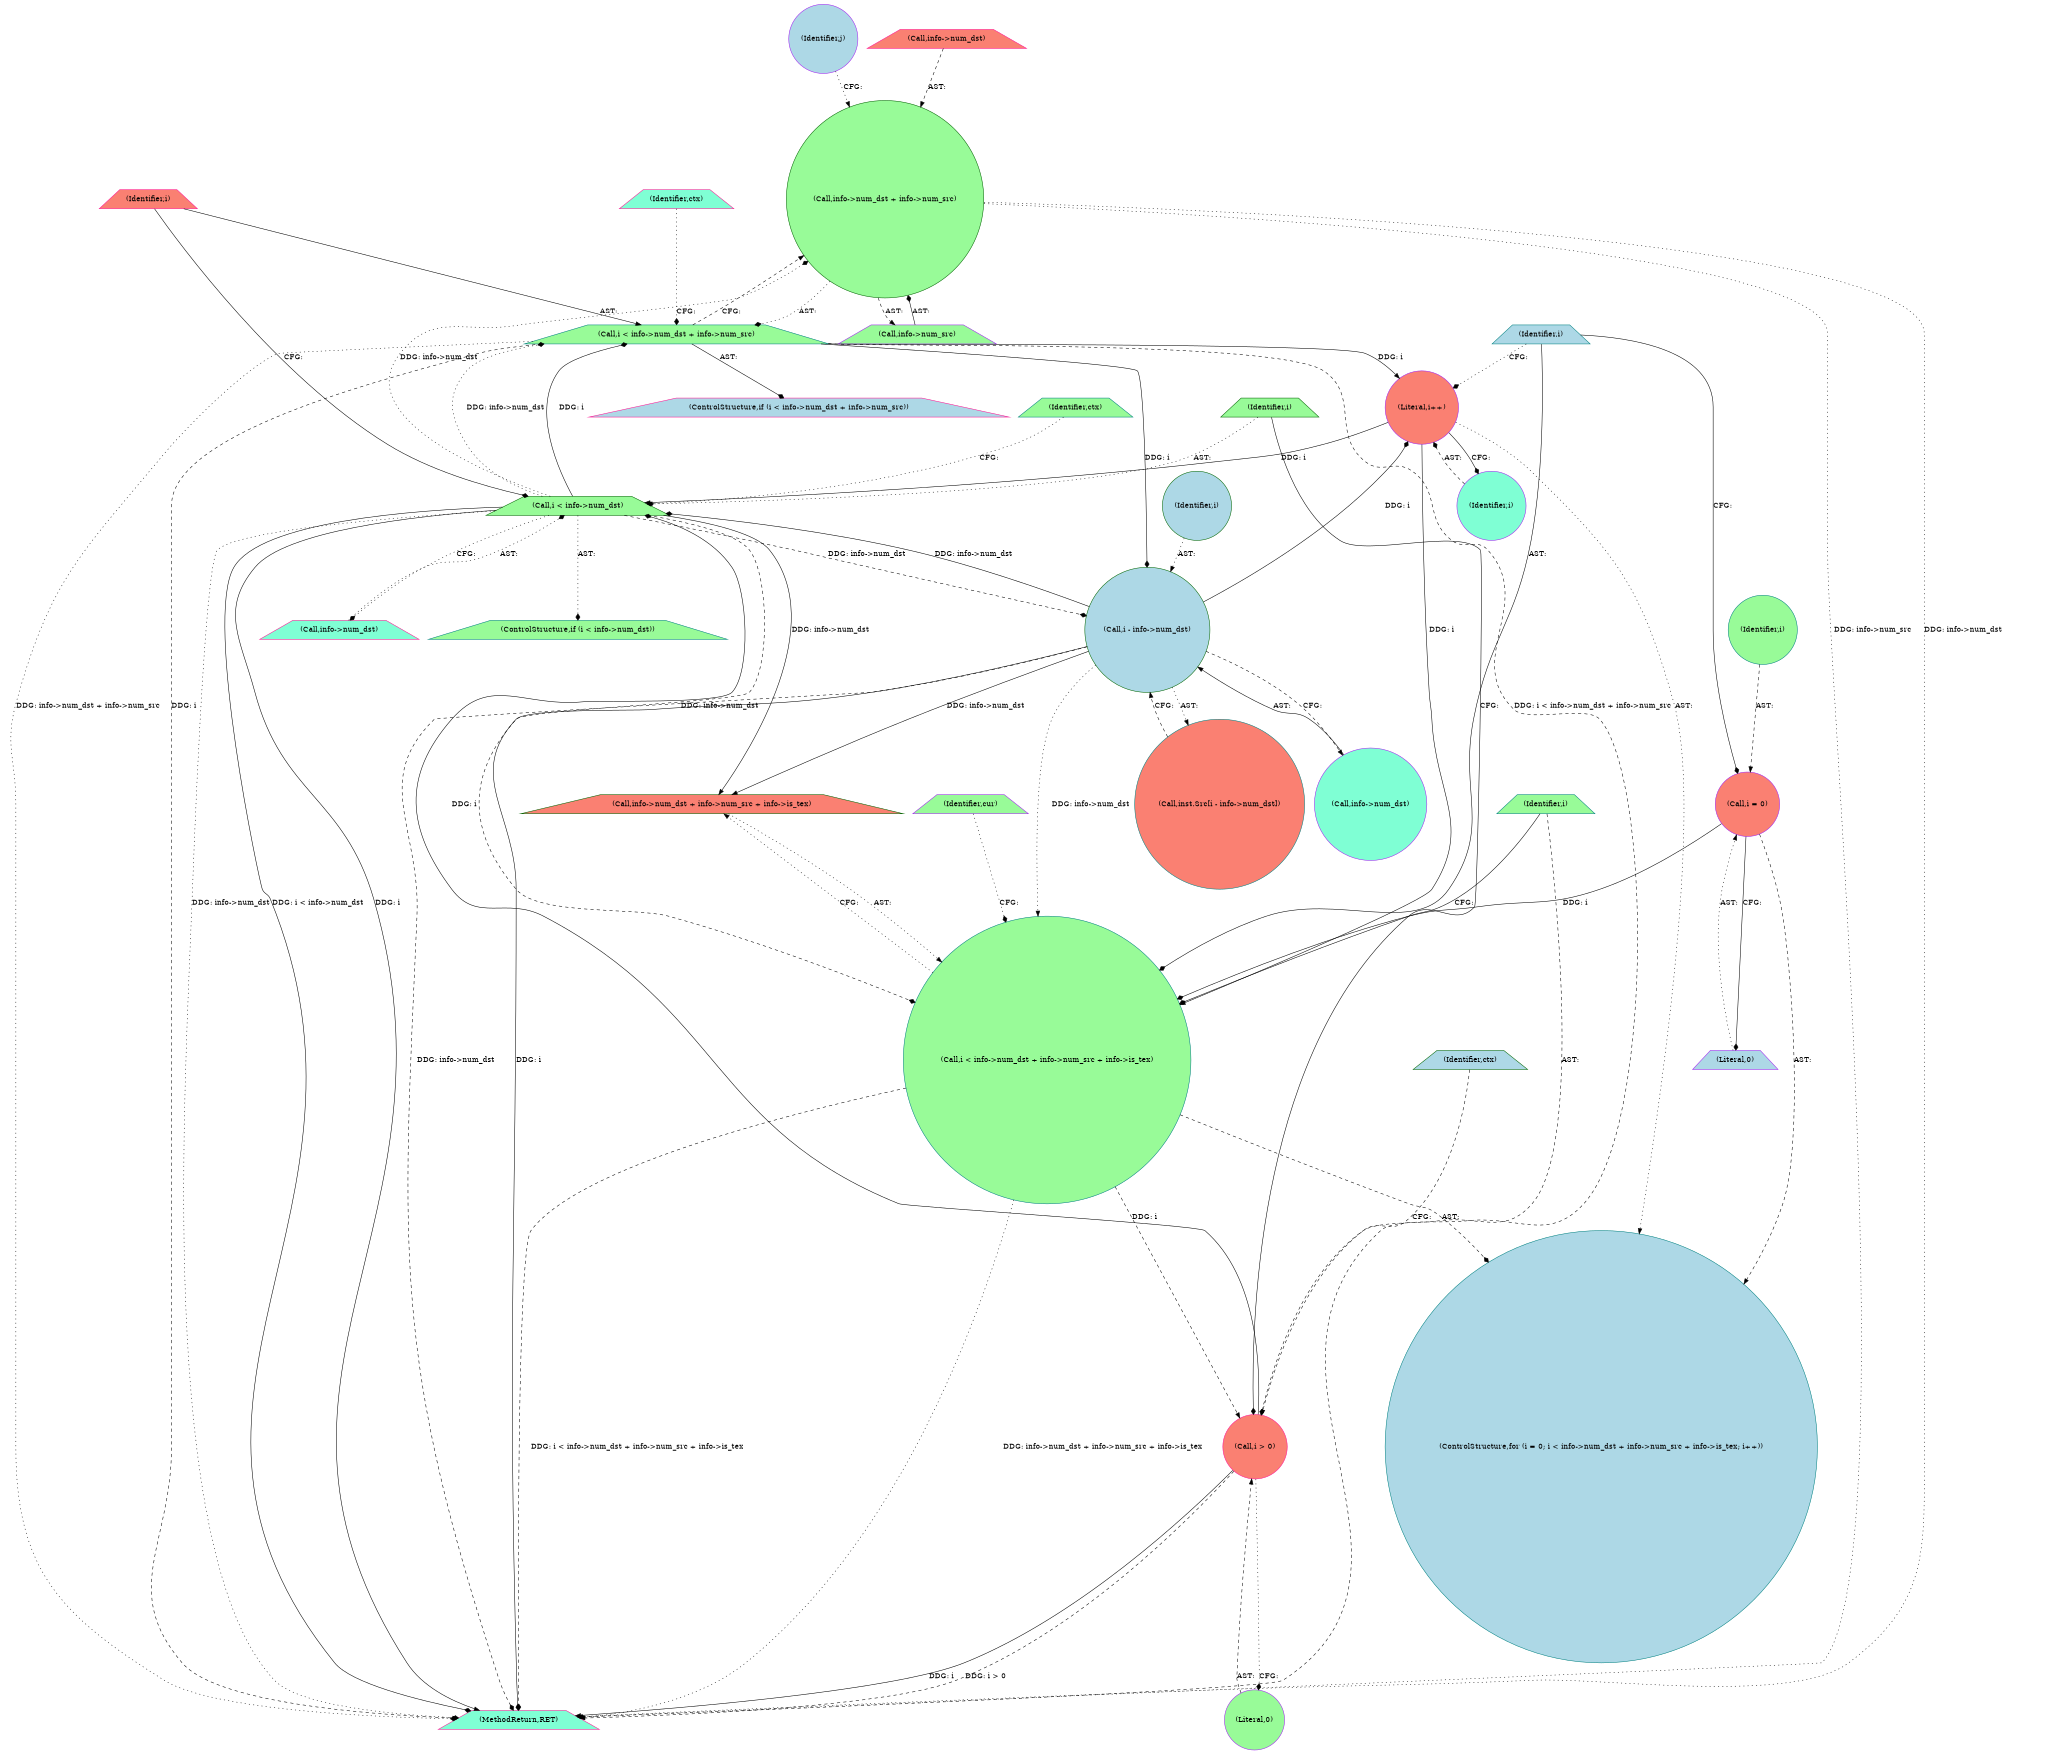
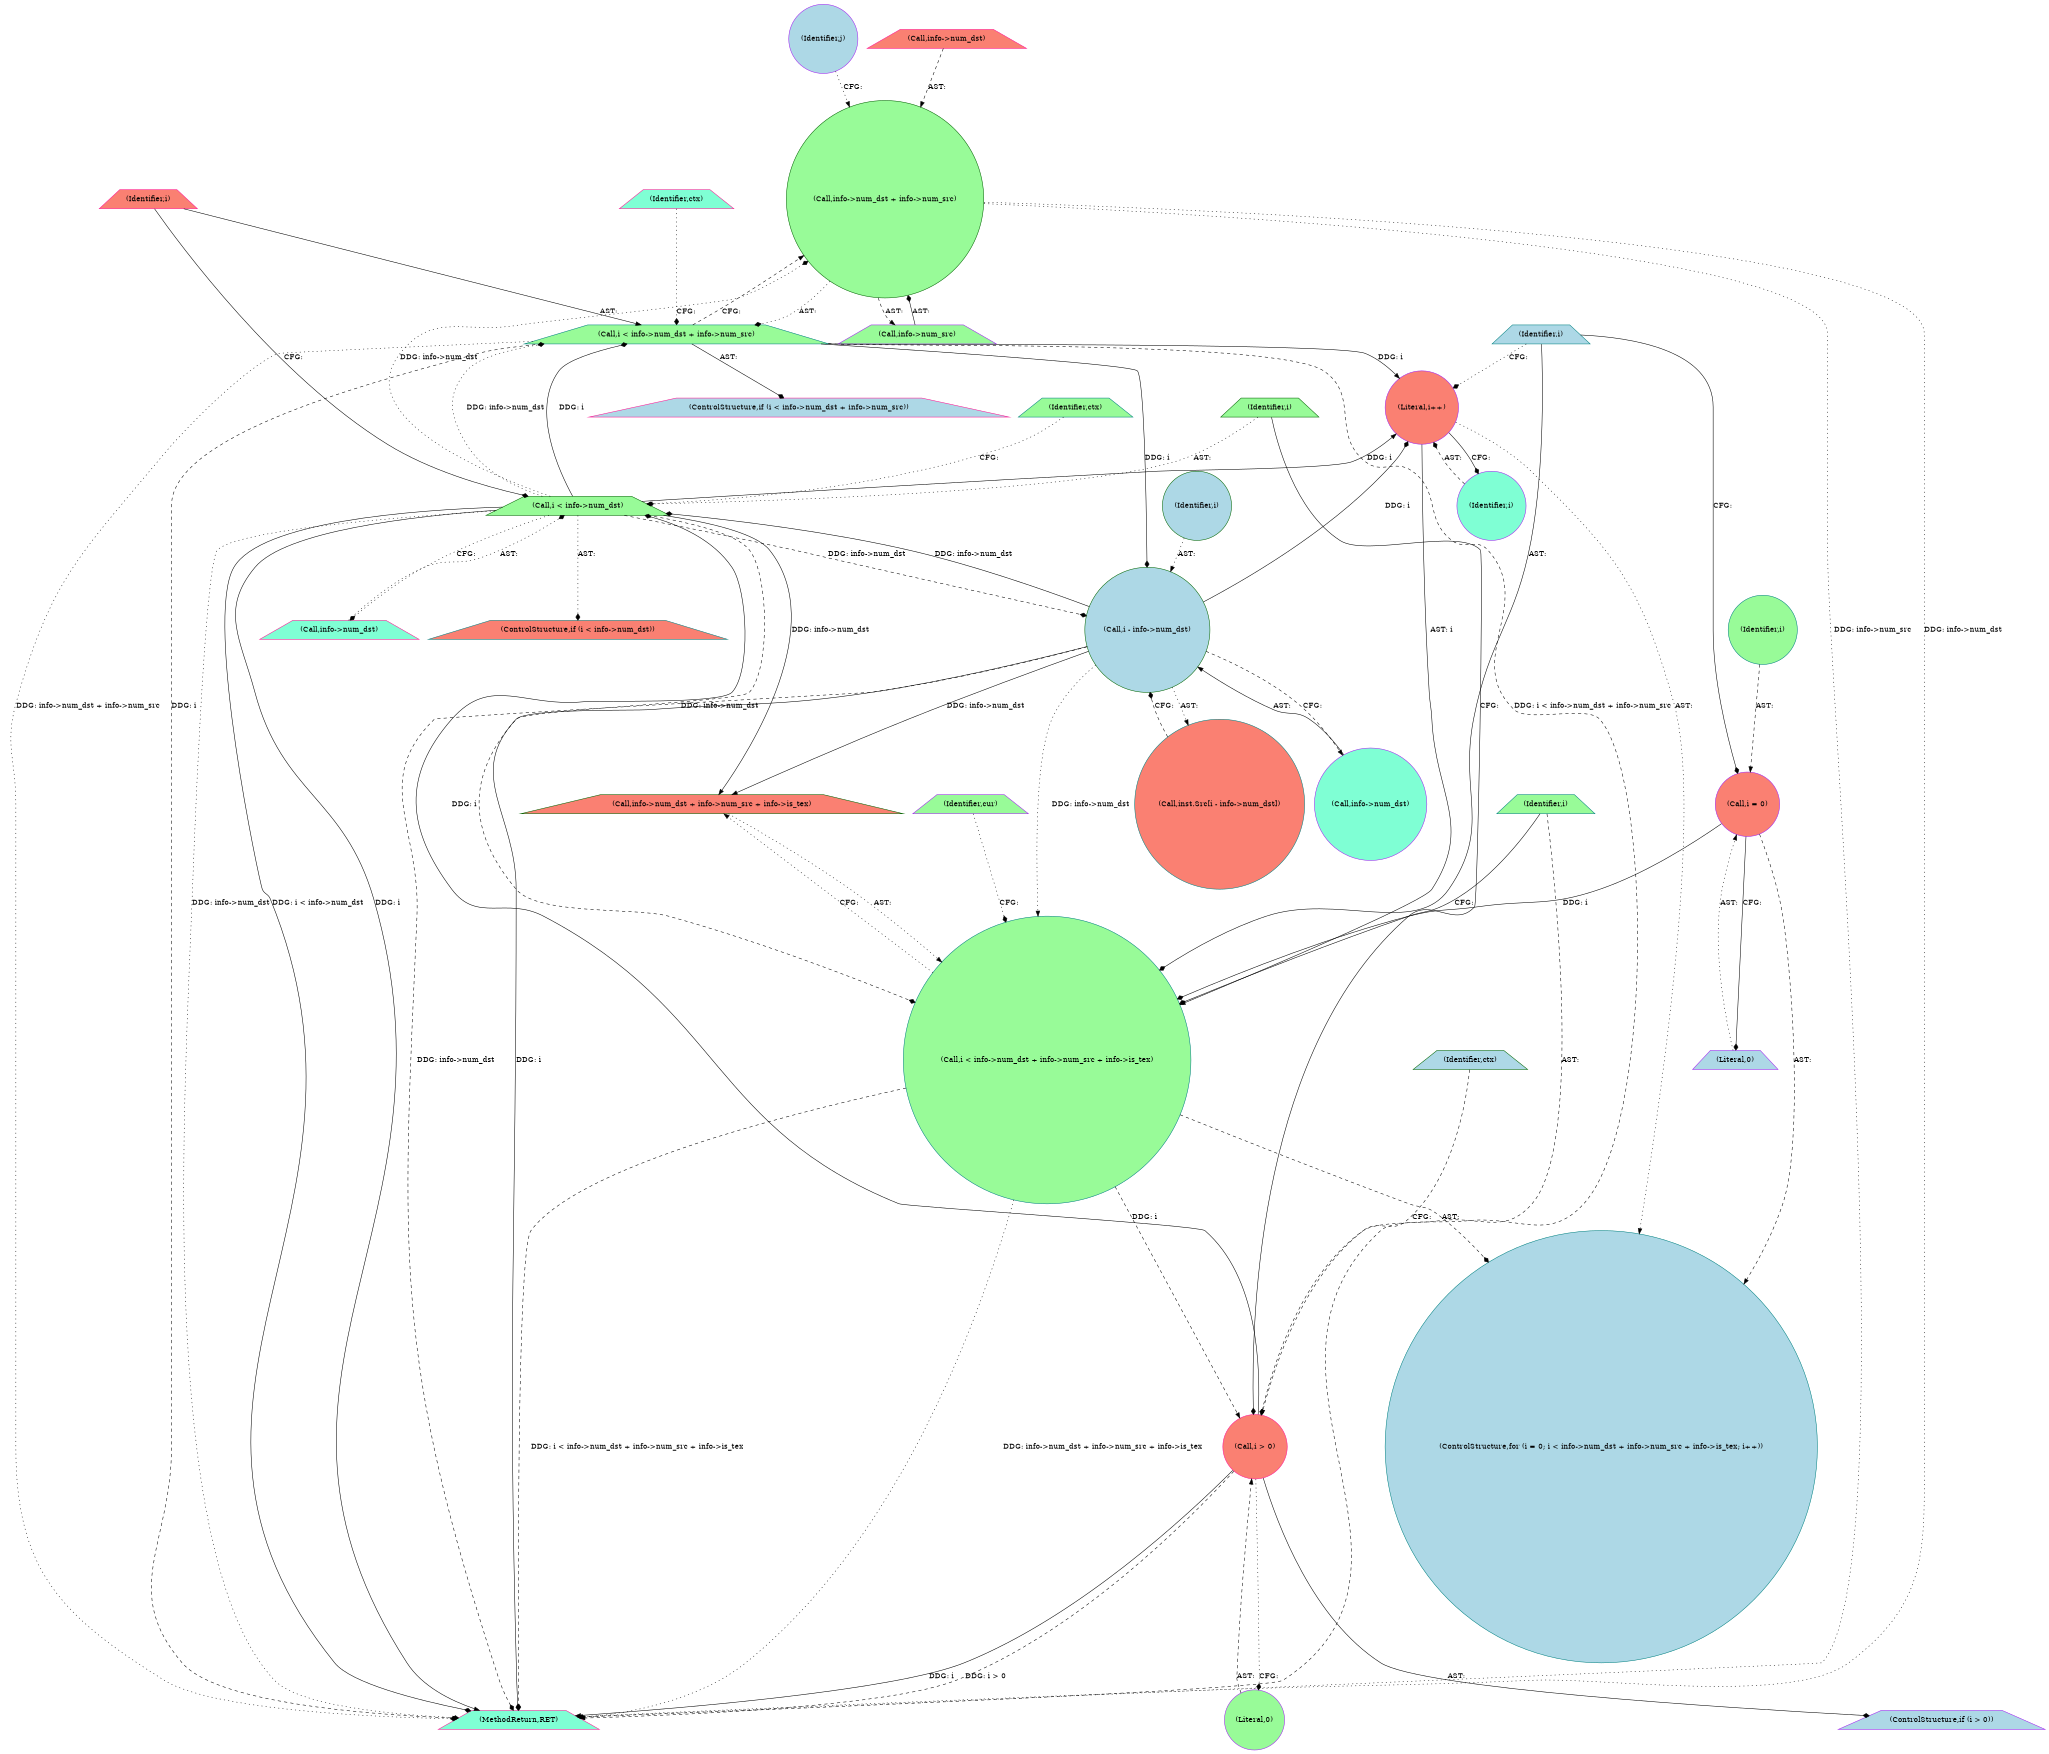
edge "(Literal,i++)" -> "(Call,i < info->num_dst)": reversed
node "(ControlStructure,if (i < info->num_dst))": fillcolor palegreen -> salmon
edge "(Literal,i++)" -> "(Call,i < info->num_dst + info->num_src + info->is_tex)": label "DDG: i" -> "AST: i"
edge "(Call,inst.Src[i - info->num_dst])" -> "(Call,i - info->num_dst)": arrowhead normal -> diamond
node "(ControlStructure,if (i > 0))": added
